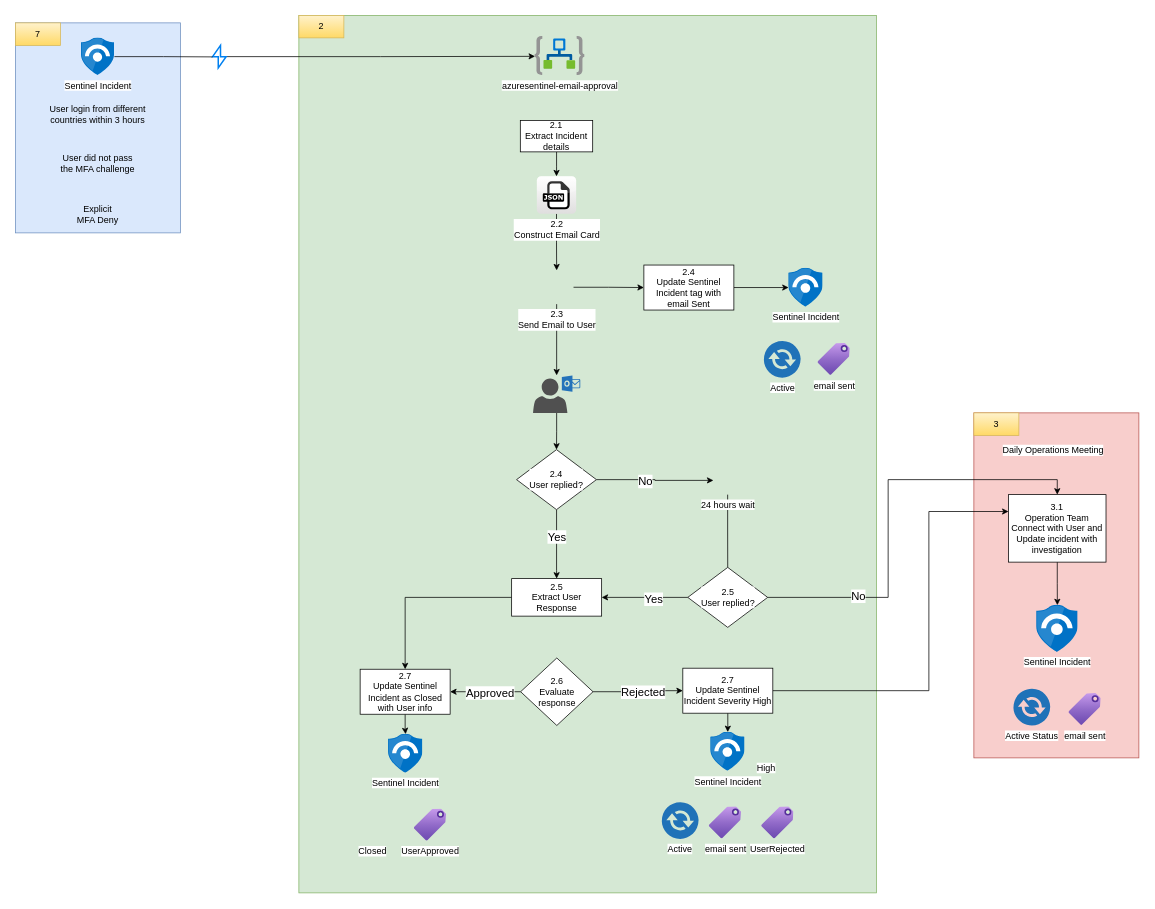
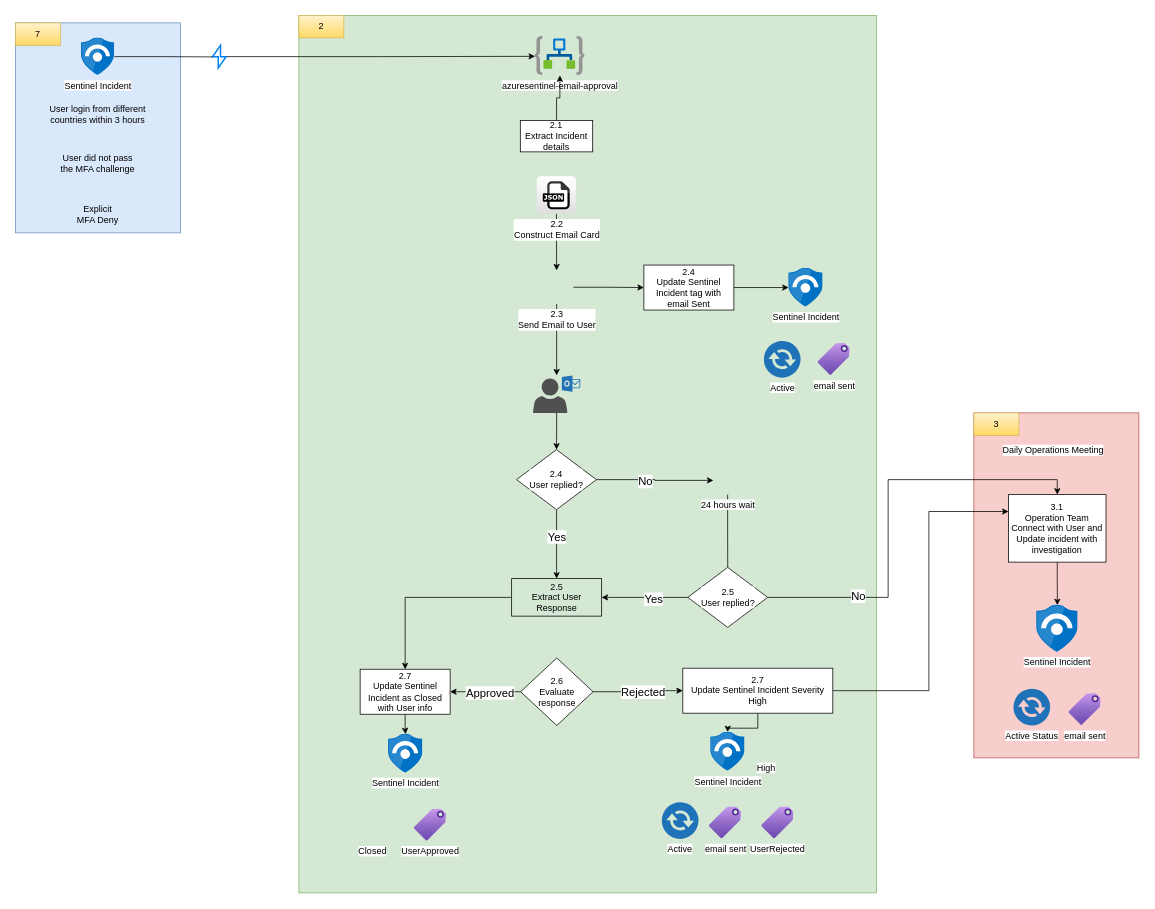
edge "2.1 Extract Incident details" -> "2.2 Construct Email Card": now "2.1 Extract Incident details" -> "azuresentinel-email-approval"
node "2.5 Extract User Response": fillcolor #ffffff -> #d5e8d4
node "2.7 Update Sentinel Incident Severity High": size 90x45 -> 150x45
